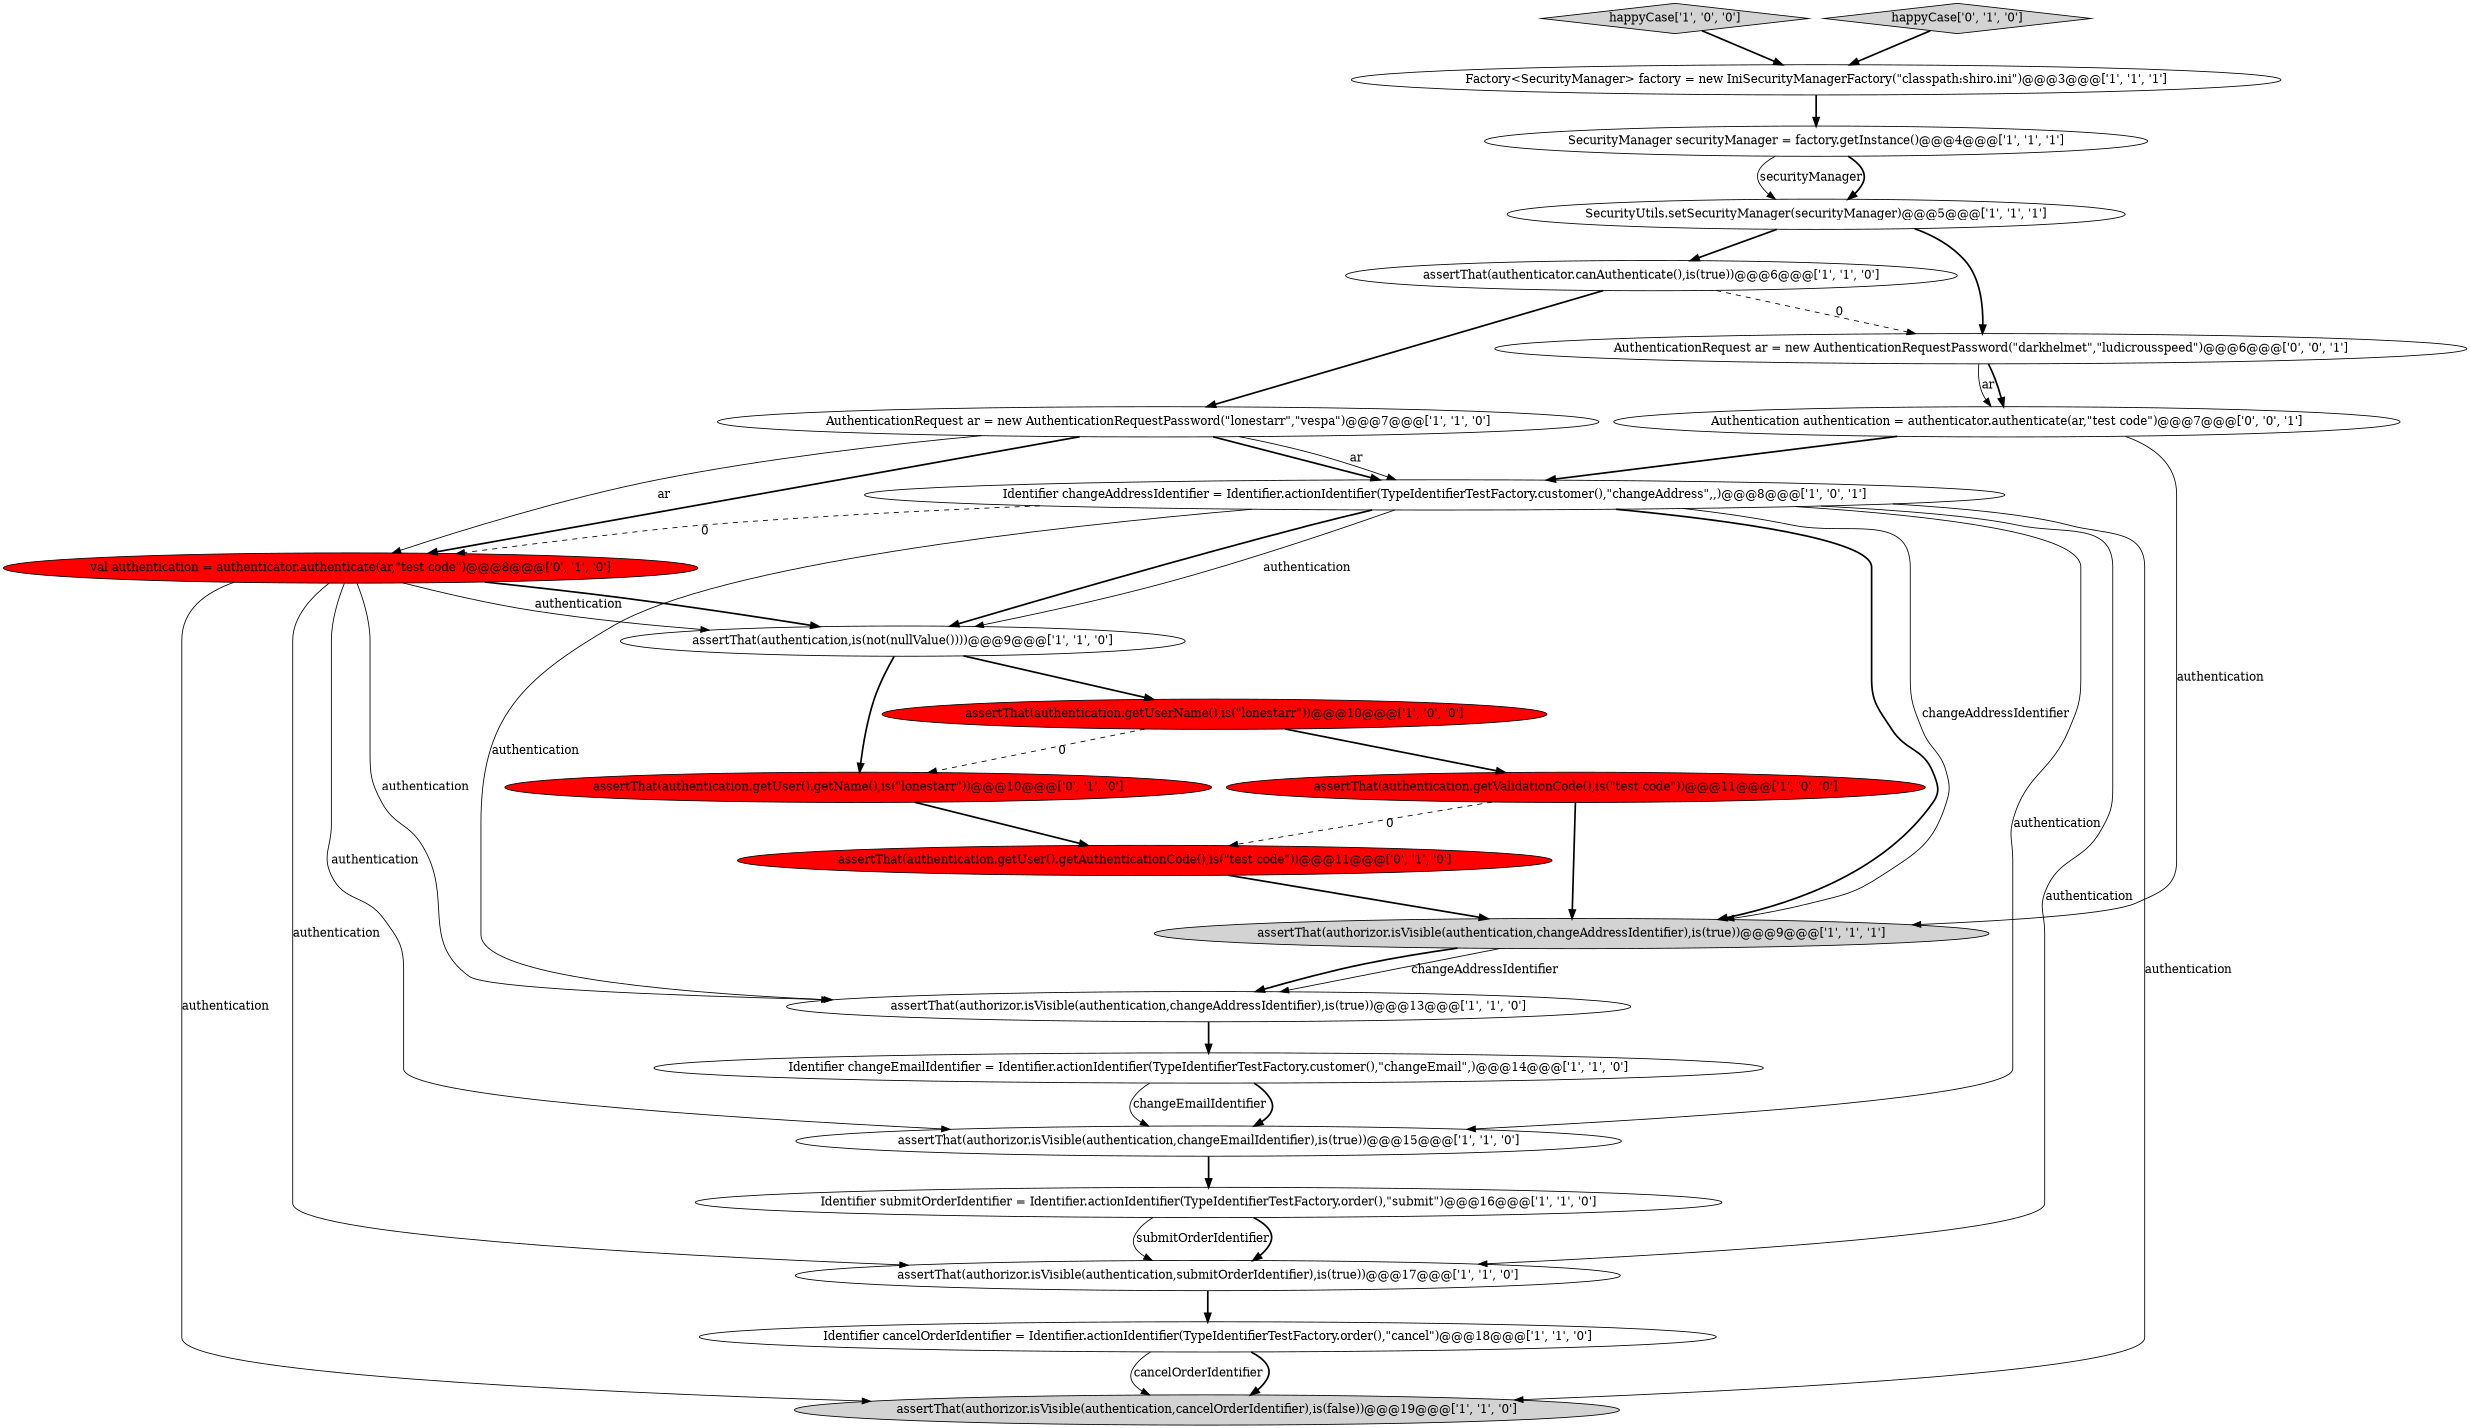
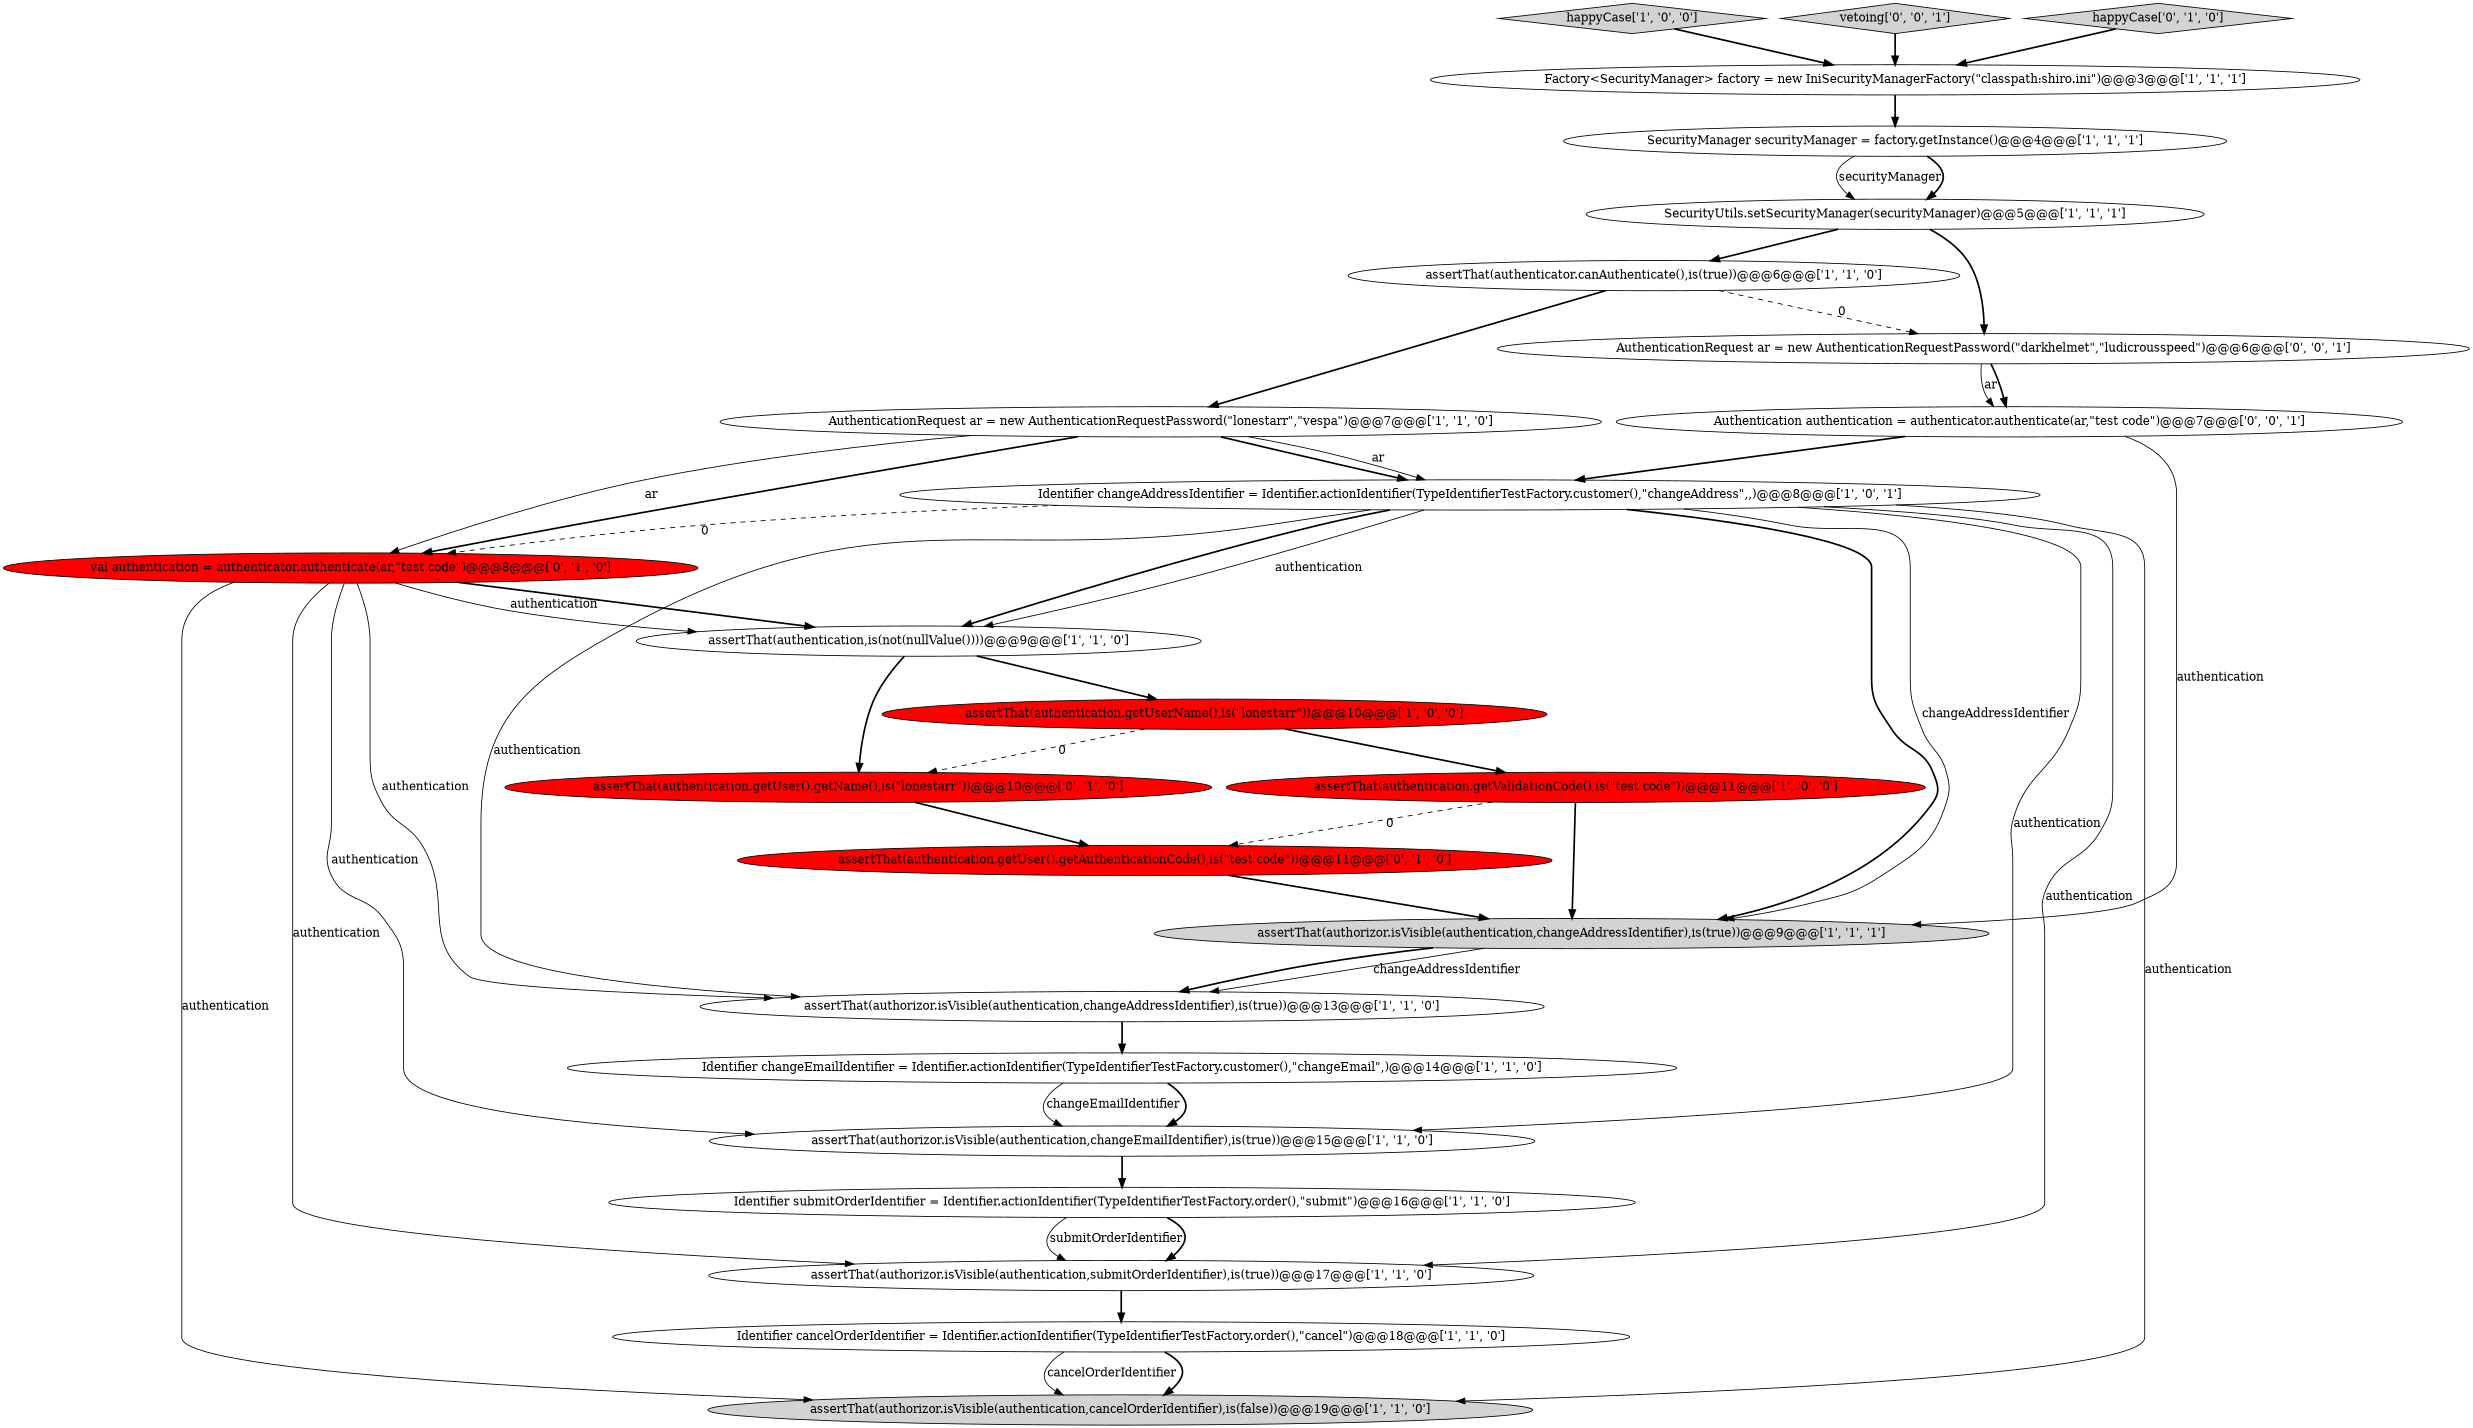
node "vetoing['0', '0', '1']": added
